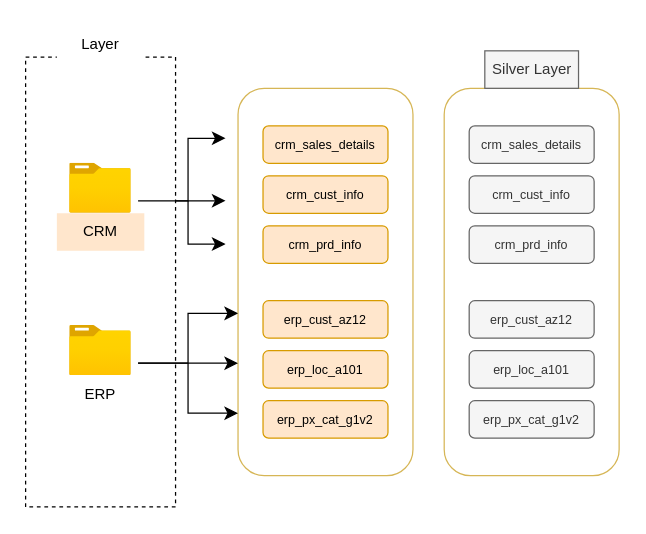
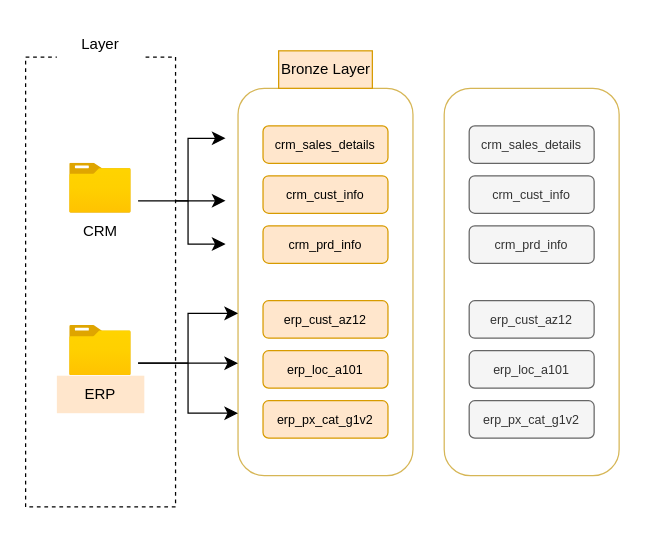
node "Bronze Layer": added
node "Silver Layer": removed
node "CRM": fillcolor #ffe6cc -> #ffffff
node "ERP": fillcolor #ffffff -> #ffe6cc
